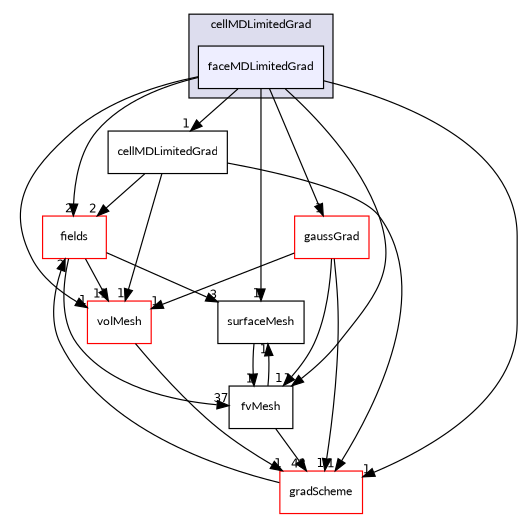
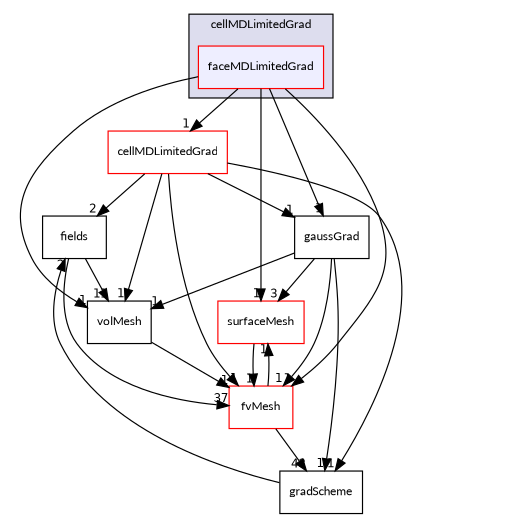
node "faceMDLimitedGrad": color black -> red
edge "faceMDLimitedGrad" -> "fields": removed
node "cellMDLimitedGrad": color black -> red
edge "cellMDLimitedGrad" -> "gaussGrad": added
node "fields": color red -> black
node "gaussGrad": color red -> black
edge "faceMDLimitedGrad" -> "gradScheme": removed
edge "fields" -> "surfaceMesh": now "gaussGrad" -> "surfaceMesh"
edge "cellMDLimitedGrad" -> "fvMesh": added
node "volMesh": color red -> black
node "surfaceMesh": color black -> red
node "fvMesh": color black -> red
edge "volMesh" -> "gradScheme": now "volMesh" -> "fvMesh"
node "gradScheme": color red -> black
